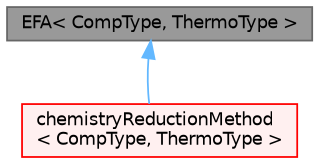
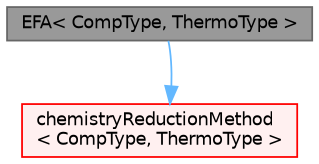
edge "chemistryReductionMethod < CompType, ThermoType >" -> "EFA< CompType, ThermoType >": reversed
